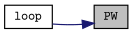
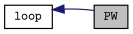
edge "loop" -> "PW": reversed
